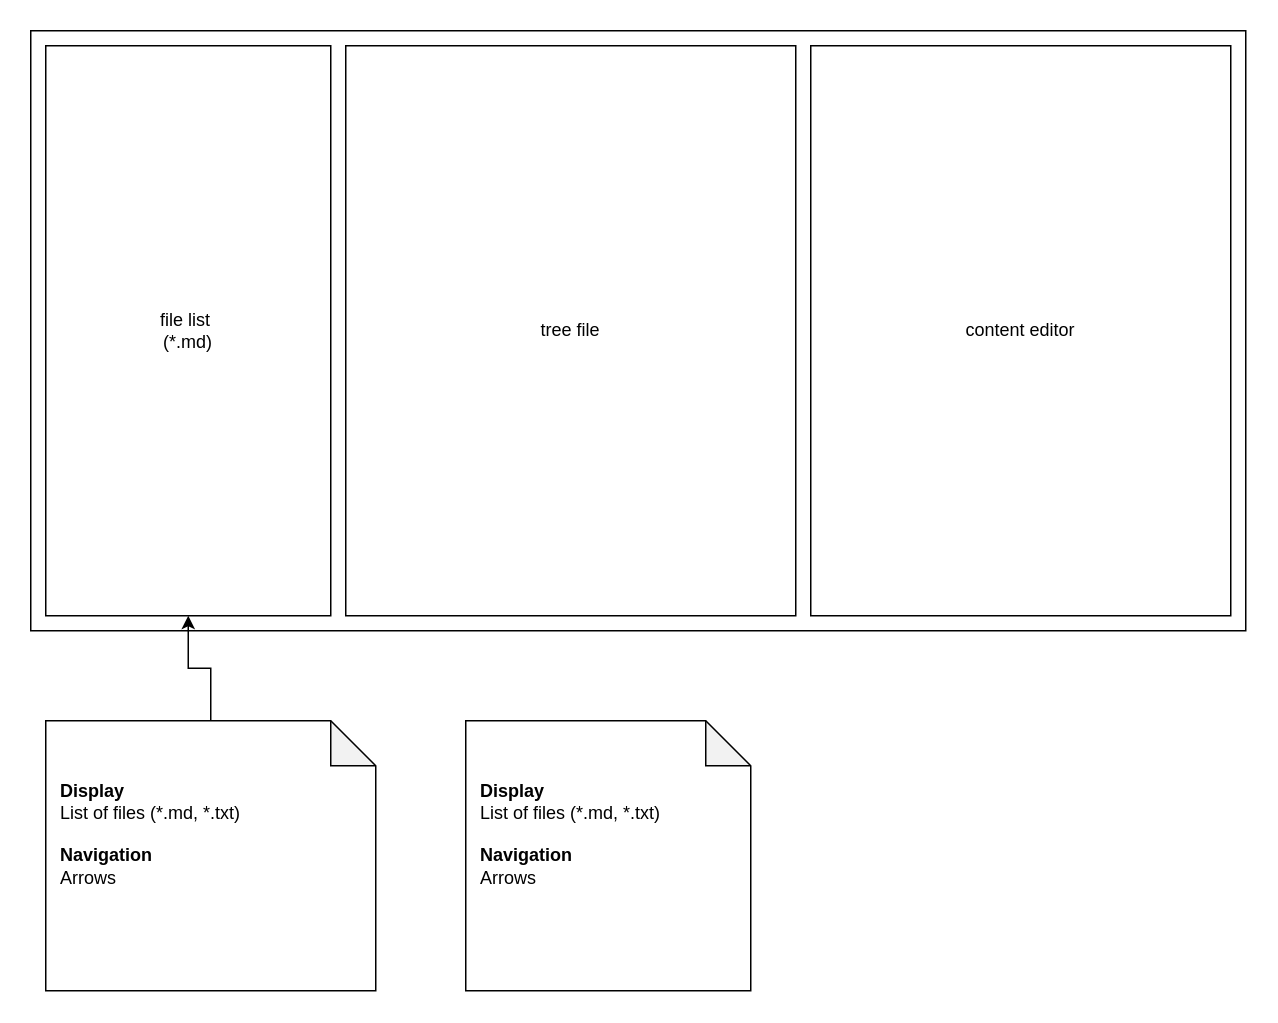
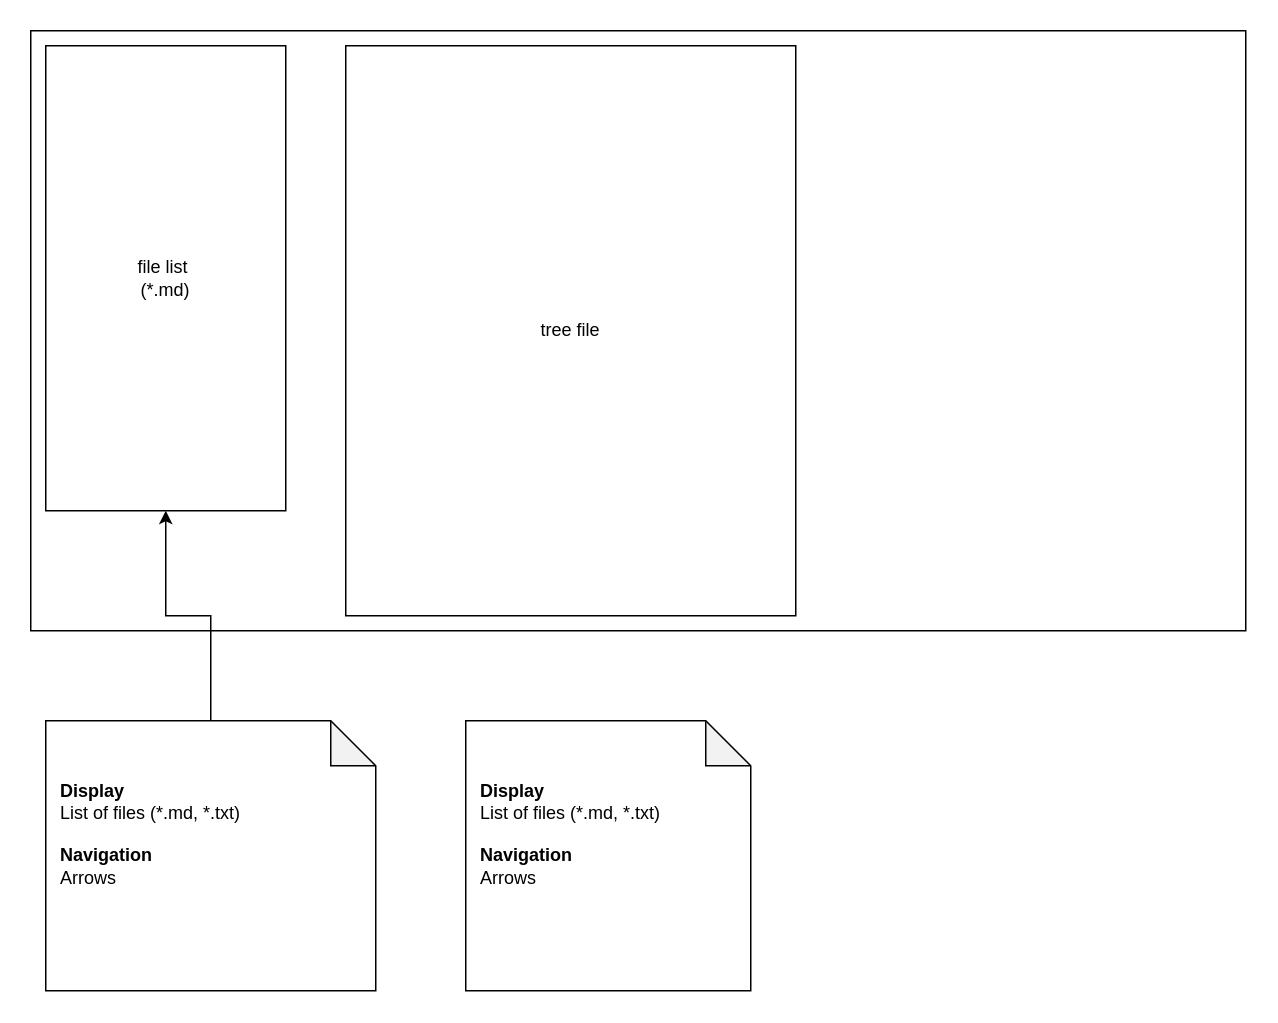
node "file list (*.md)": size 285x570 -> 240x465
node "content editor": removed
